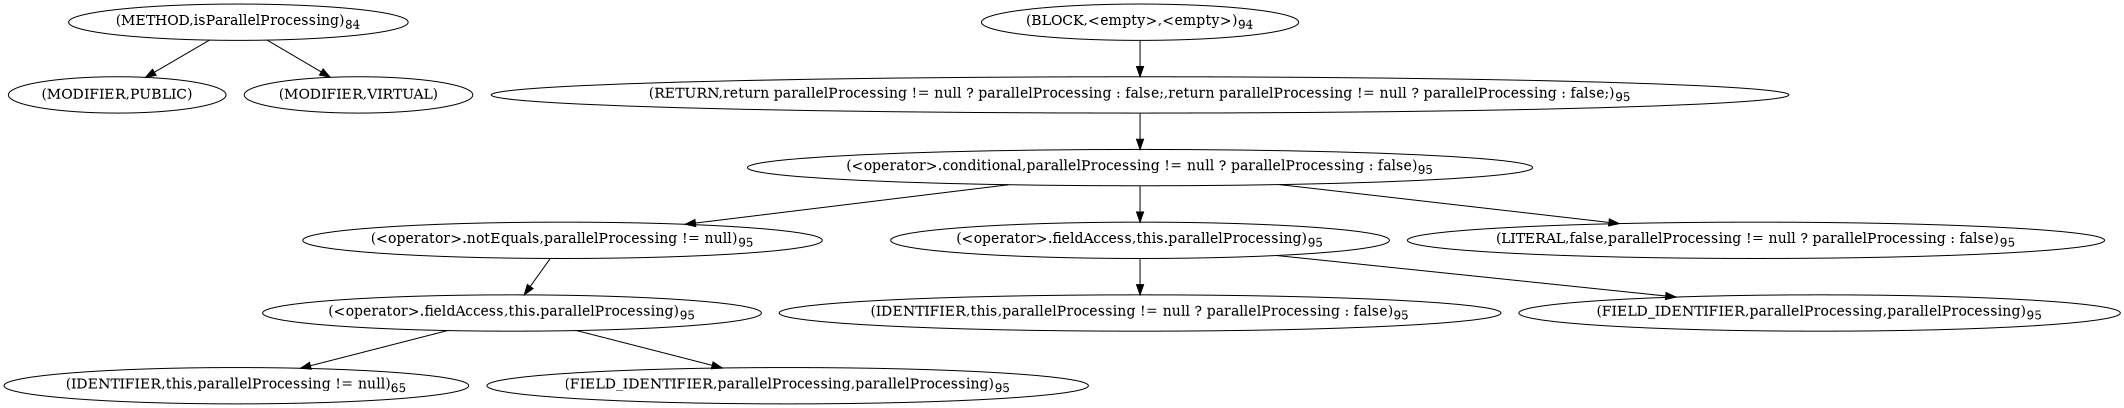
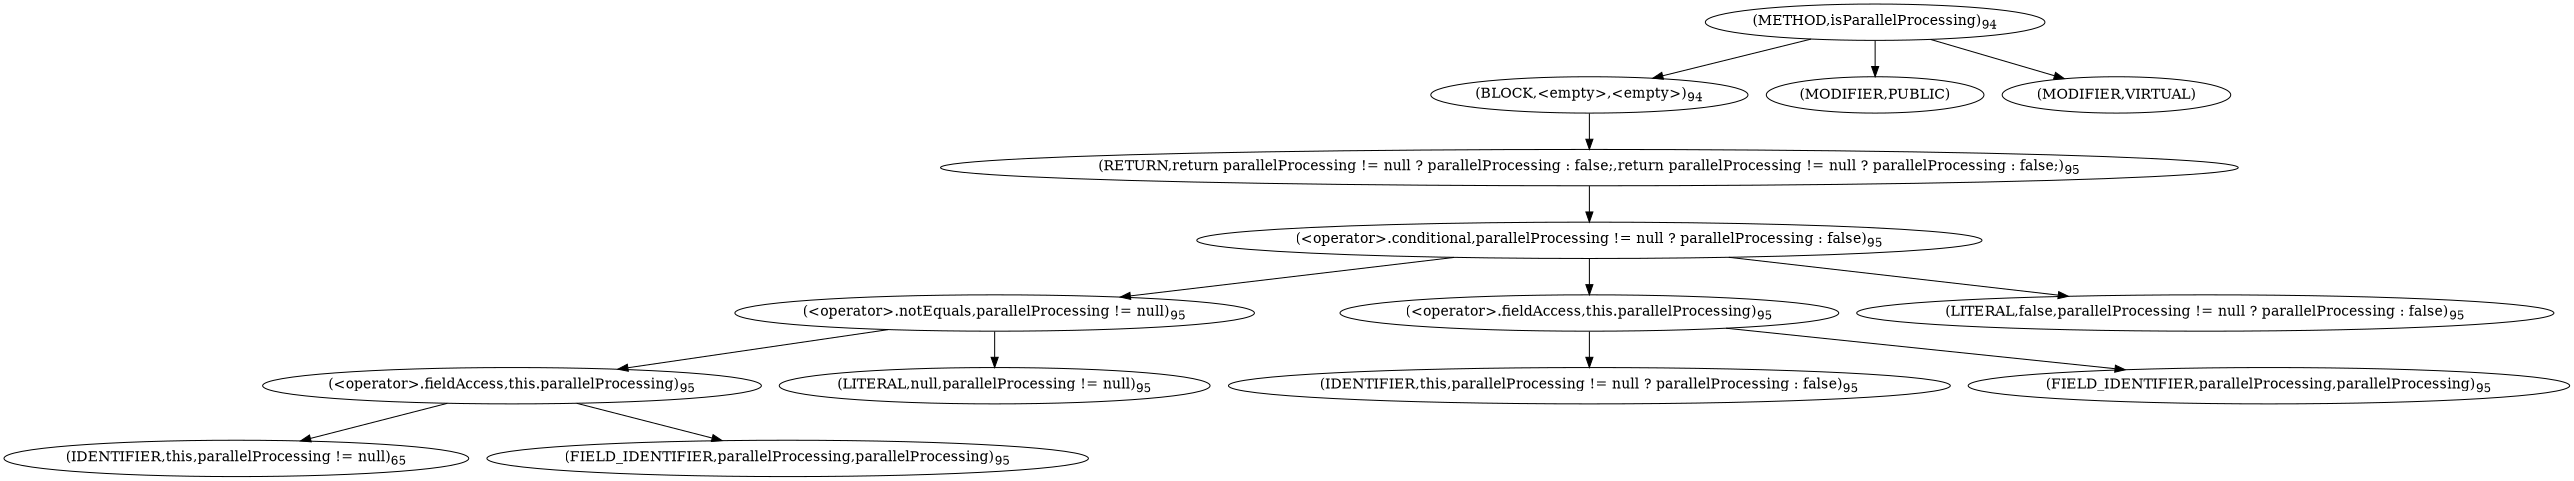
node "(METHOD,isParallelProcessing)": text "84" -> "94"
edge "(METHOD,isParallelProcessing)" -> "(BLOCK,<empty>,<empty>)": added
node "(LITERAL,null,parallelProcessing != null)": added
